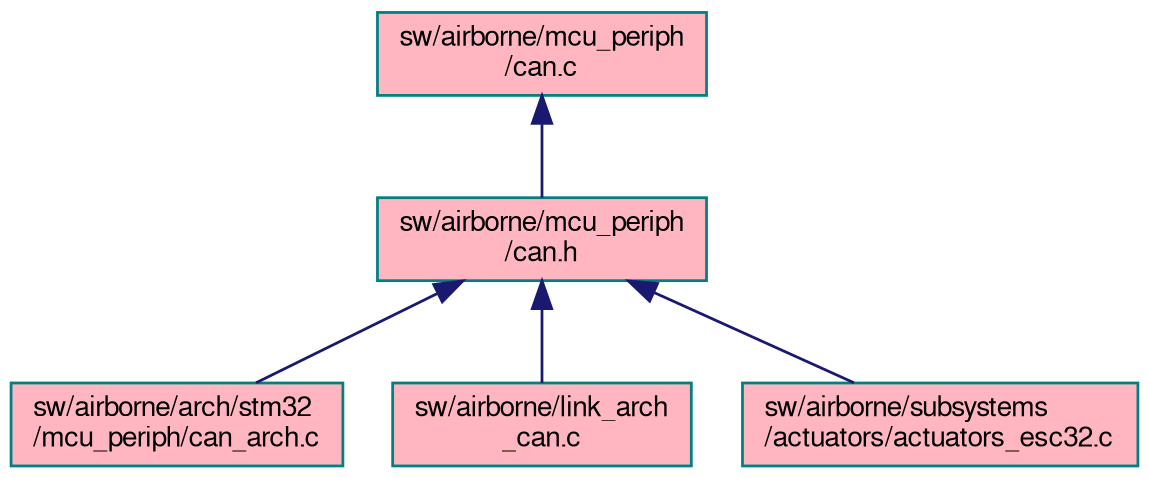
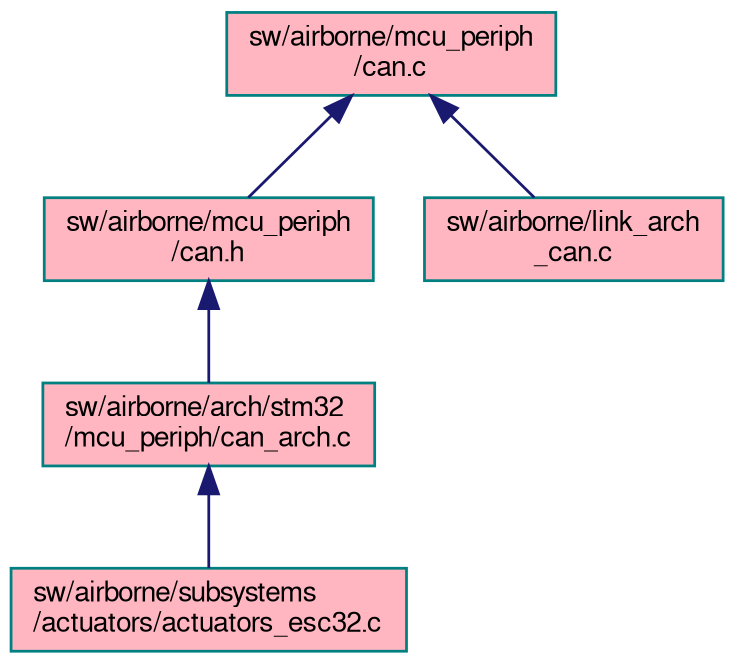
edge "sw/airborne/subsystems /actuators/actuators_esc32.c" -> "sw/airborne/mcu_periph /can.h": now "sw/airborne/subsystems /actuators/actuators_esc32.c" -> "sw/airborne/arch/stm32 /mcu_periph/can_arch.c"
edge "sw/airborne/link_arch _can.c" -> "sw/airborne/mcu_periph /can.h": now "sw/airborne/link_arch _can.c" -> "sw/airborne/mcu_periph /can.c"
